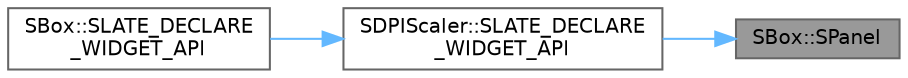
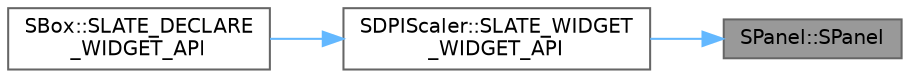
node "SDPIScaler::SLATE_DECLARE _WIDGET_API": label "SDPIScaler::SLATE_DECLARE _WIDGET_API" -> "SDPIScaler::SLATE_WIDGET _WIDGET_API"
node "SBox::SPanel": label "SBox::SPanel" -> "SPanel::SPanel"
